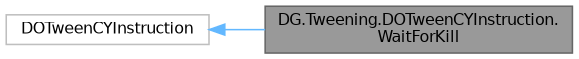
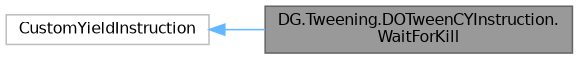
node "DOTweenCYInstruction": label "DOTweenCYInstruction" -> "CustomYieldInstruction"
